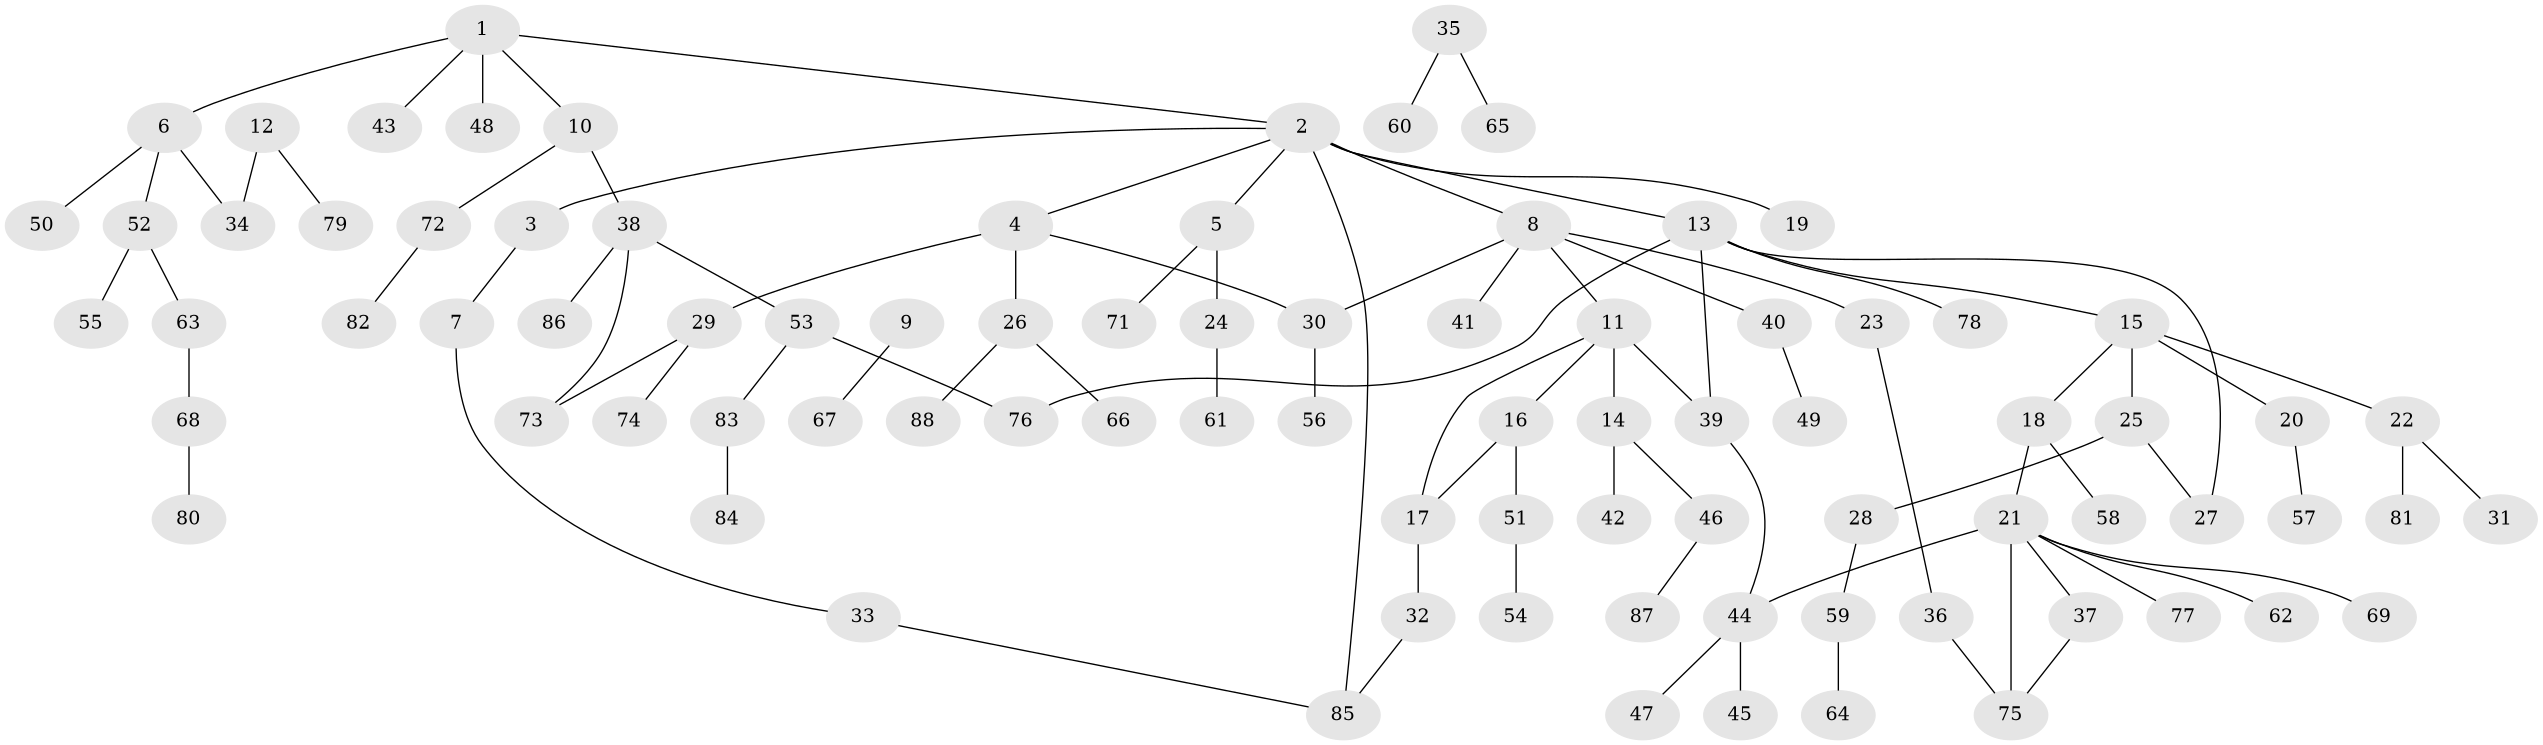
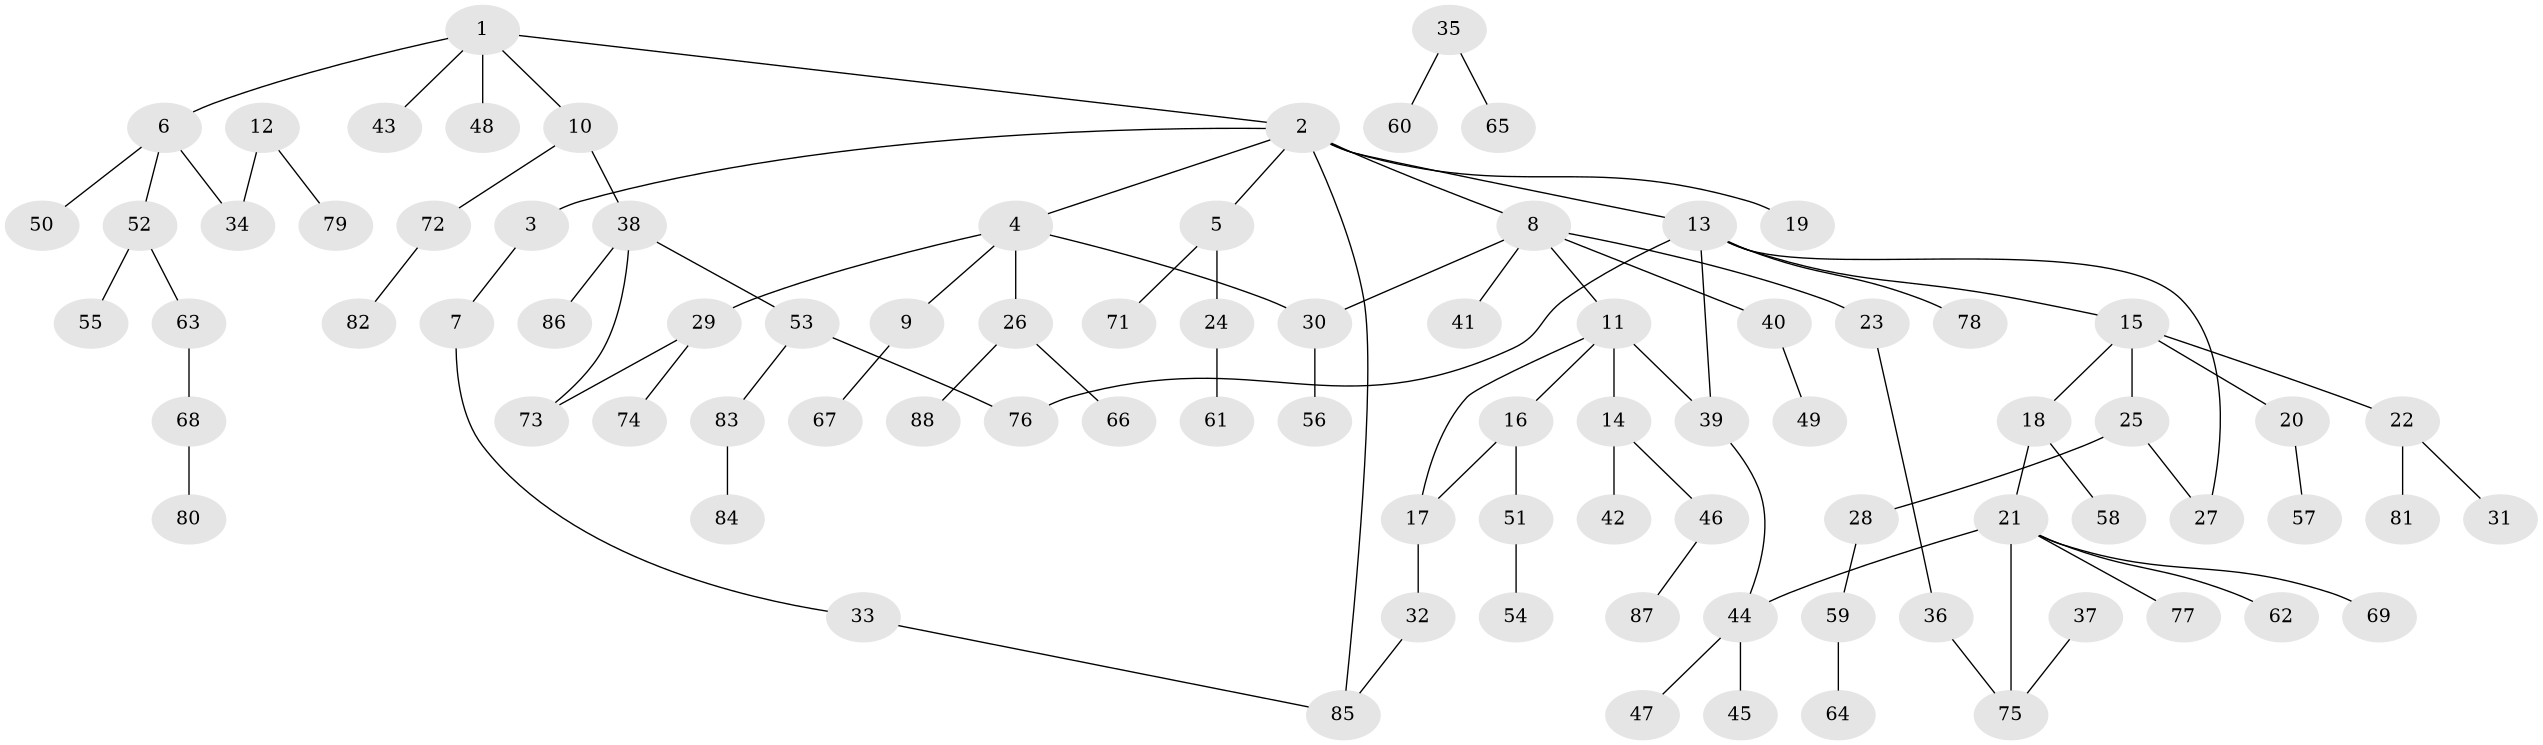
edge "4" -- "9": added
edge "21" -- "37": removed
